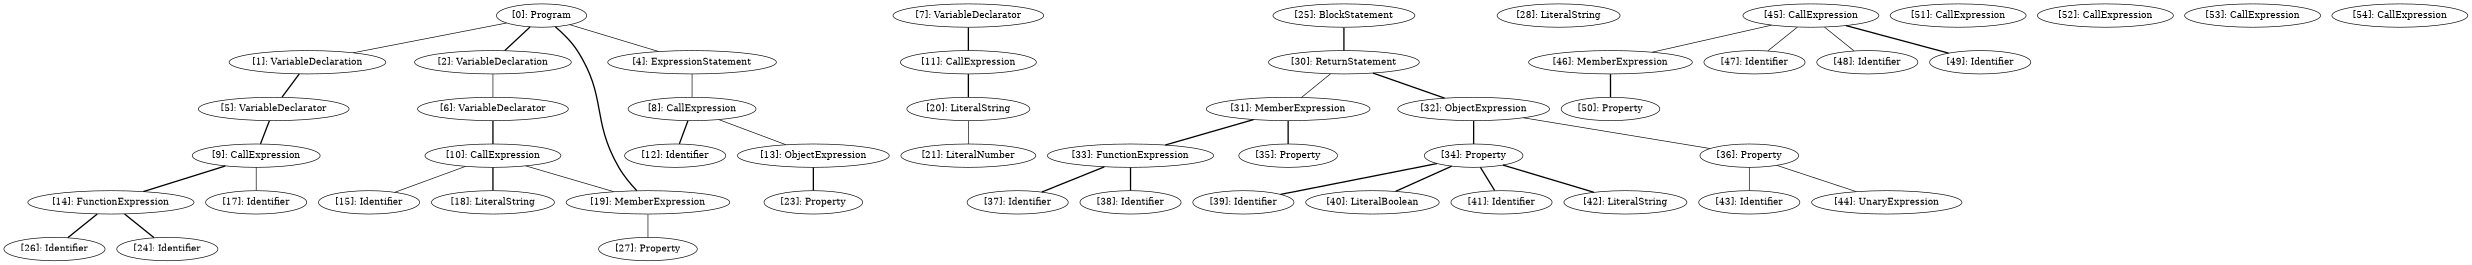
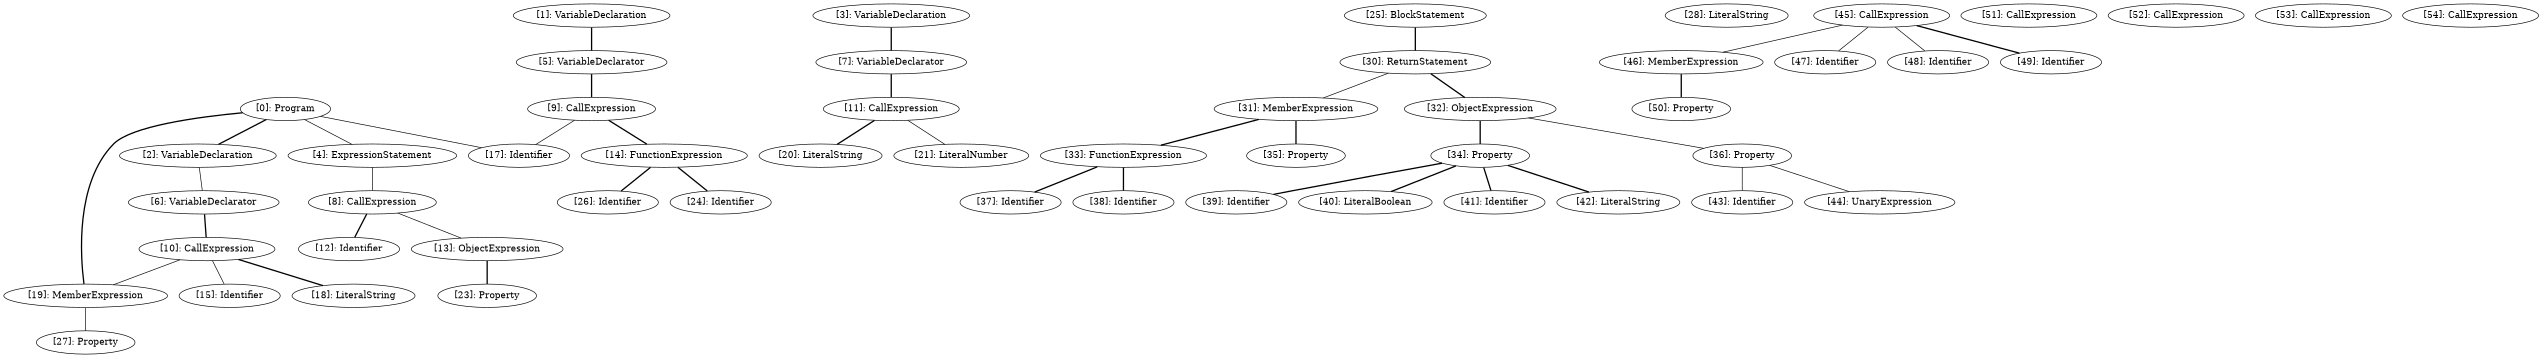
node "[3]: VariableDeclaration": added
edge "[0]: Program" -- "[1]: VariableDeclaration": now "[0]: Program" -- "[17]: Identifier"
edge "[20]: LiteralString" -- "[21]: LiteralNumber": now "[11]: CallExpression" -- "[21]: LiteralNumber"
